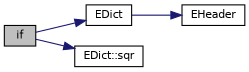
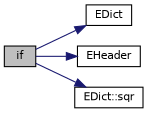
edge "EDict" -> "EHeader": now "if" -> "EHeader"
